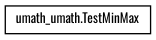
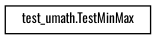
node "umath_umath.TestMinMax": label "umath_umath.TestMinMax" -> "test_umath.TestMinMax"
